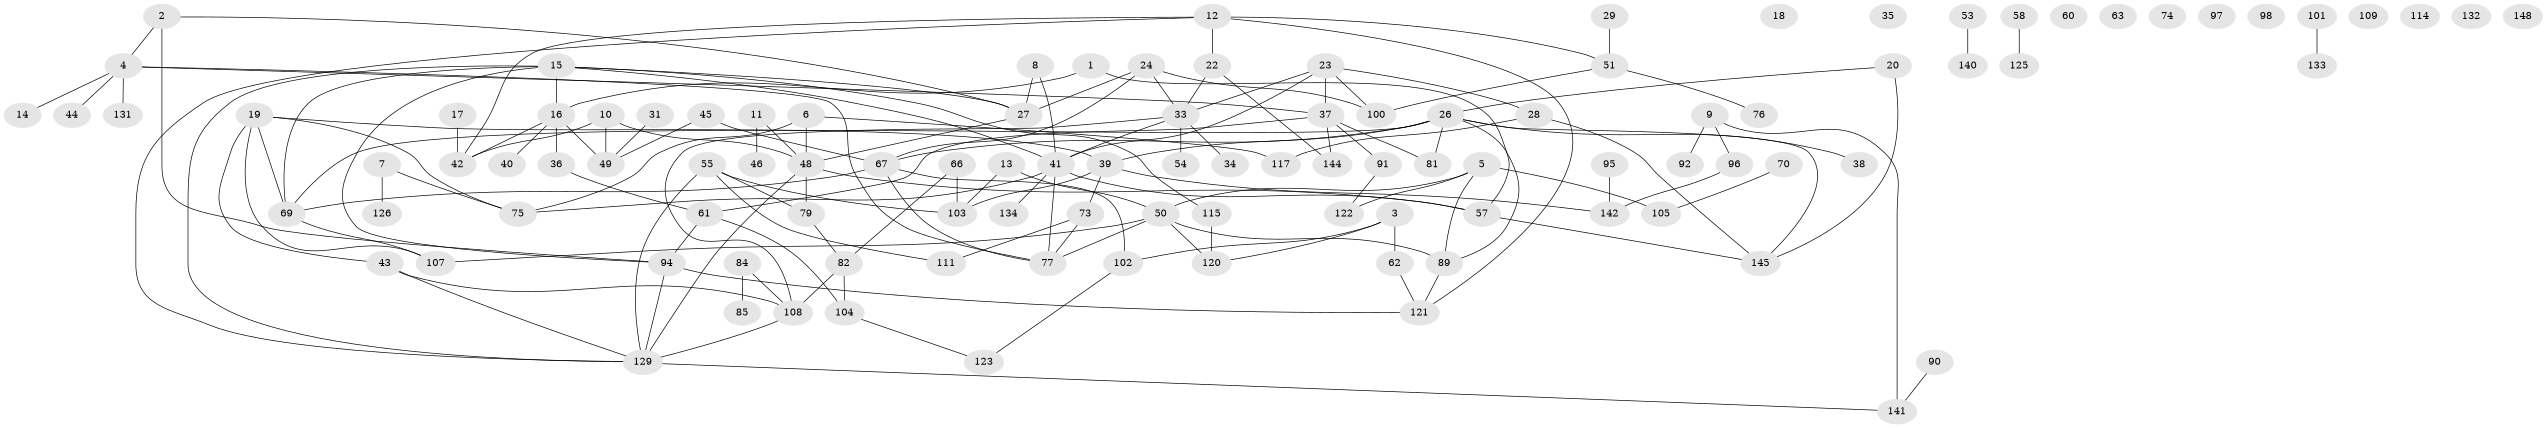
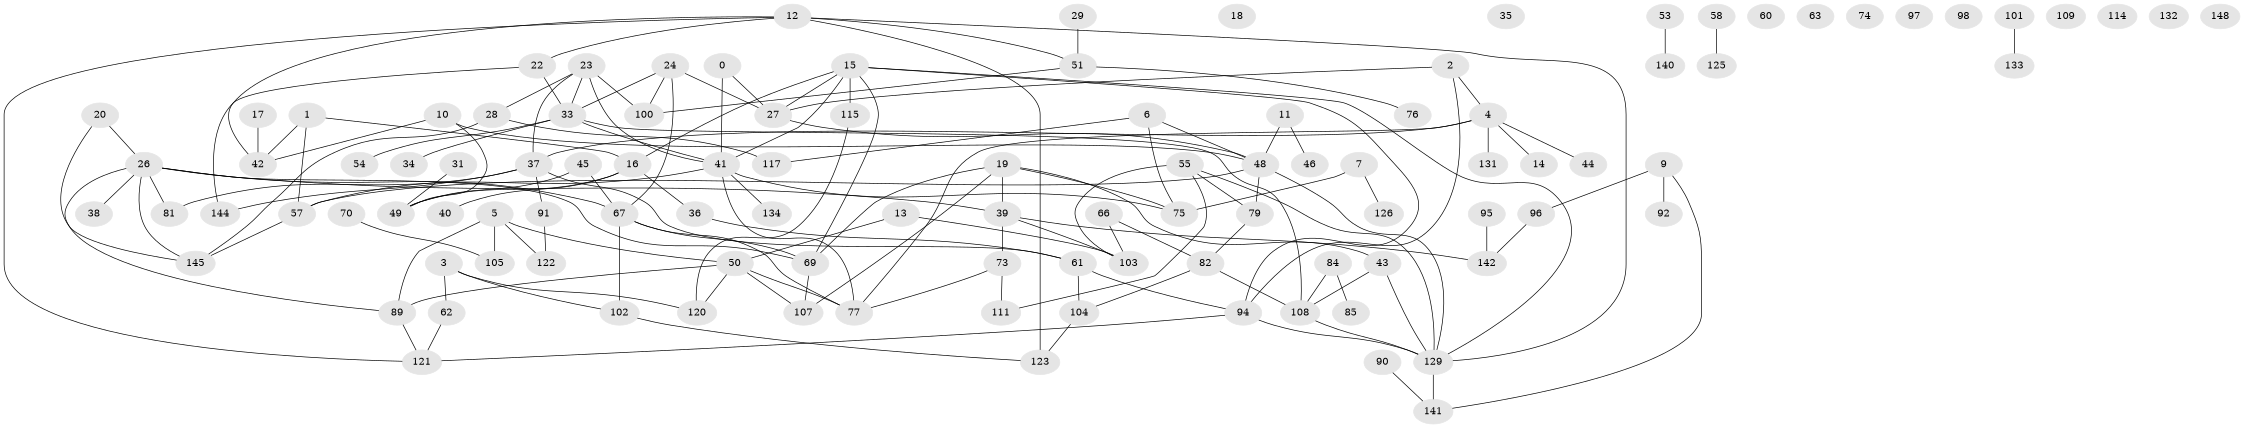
node "8": label "8" -> "0"
edge "12" -- "123": added
edge "16" -- "42": now "1" -- "42"
